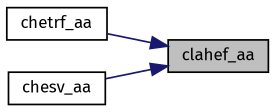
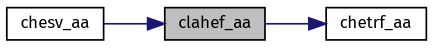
edge "chetrf_aa" -> "clahef_aa": reversed
